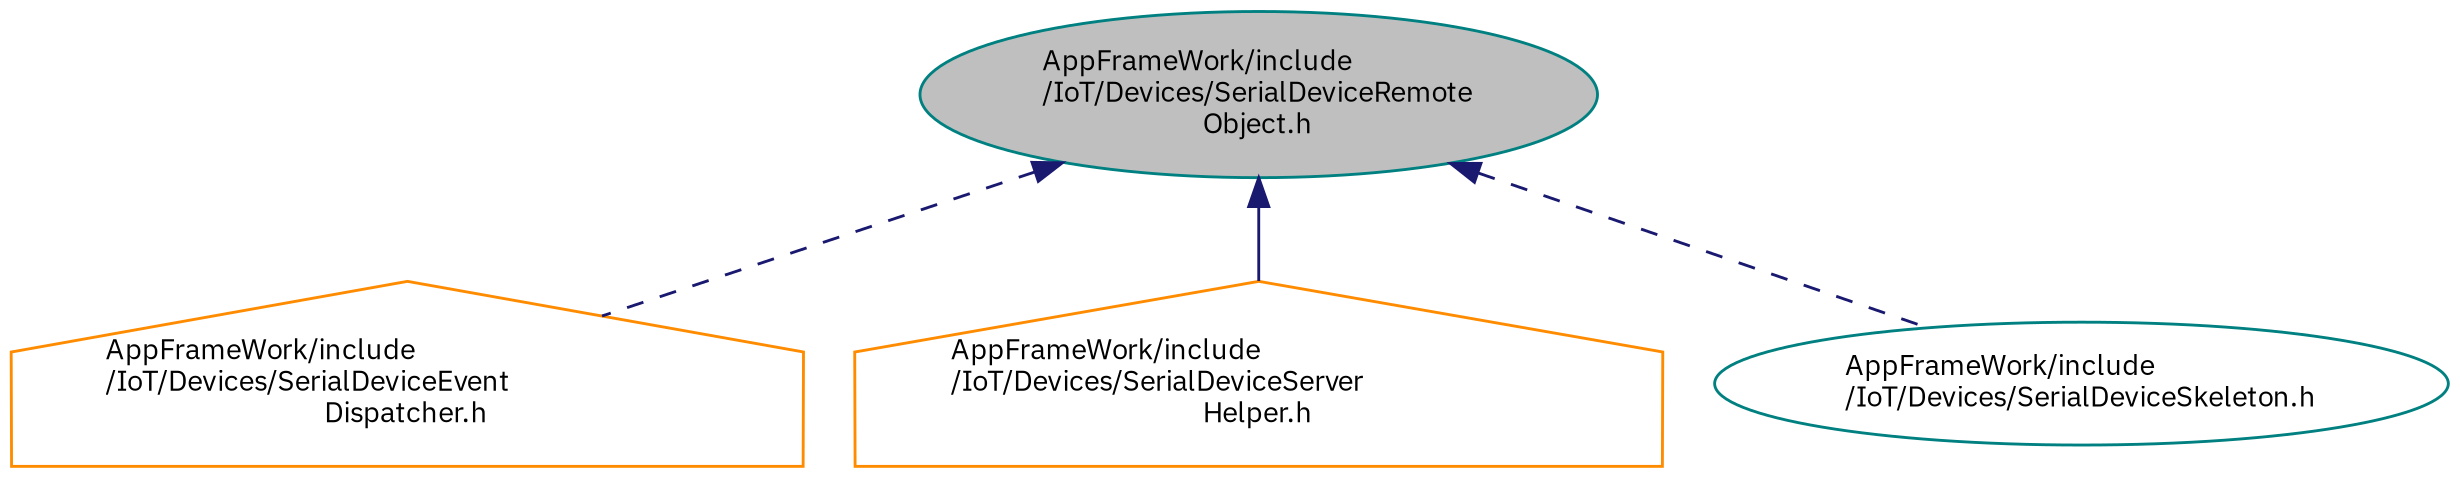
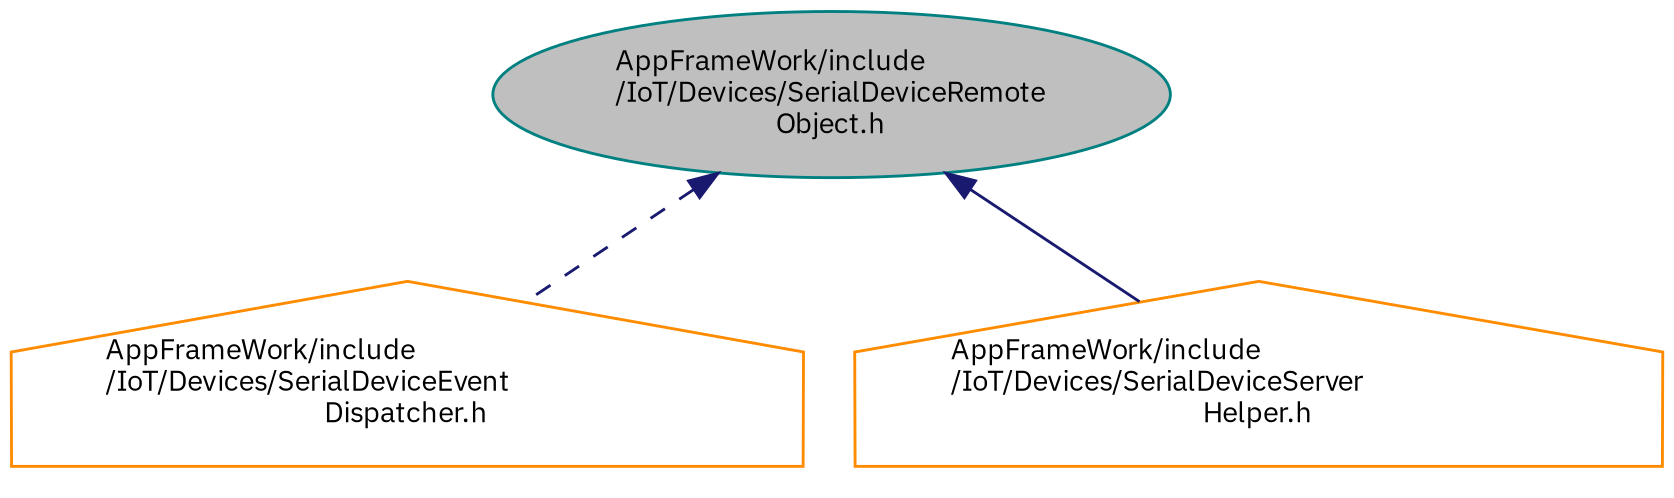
node "AppFrameWork/include /IoT/Devices/SerialDeviceSkeleton.h": removed
